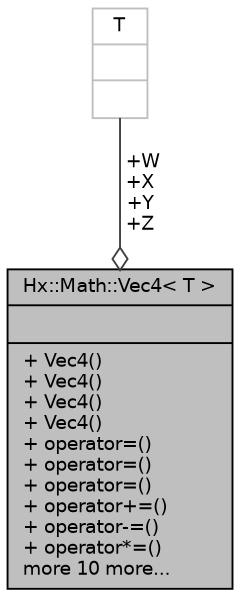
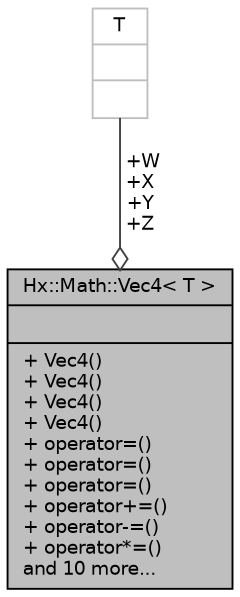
node "Hx::Math::Vec4< T >": text "more 10 more..." -> "and 10 more..."
